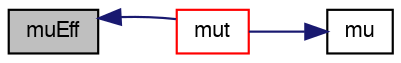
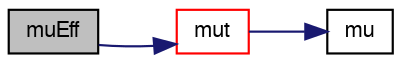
edge "mut" -> "muEff": reversed
